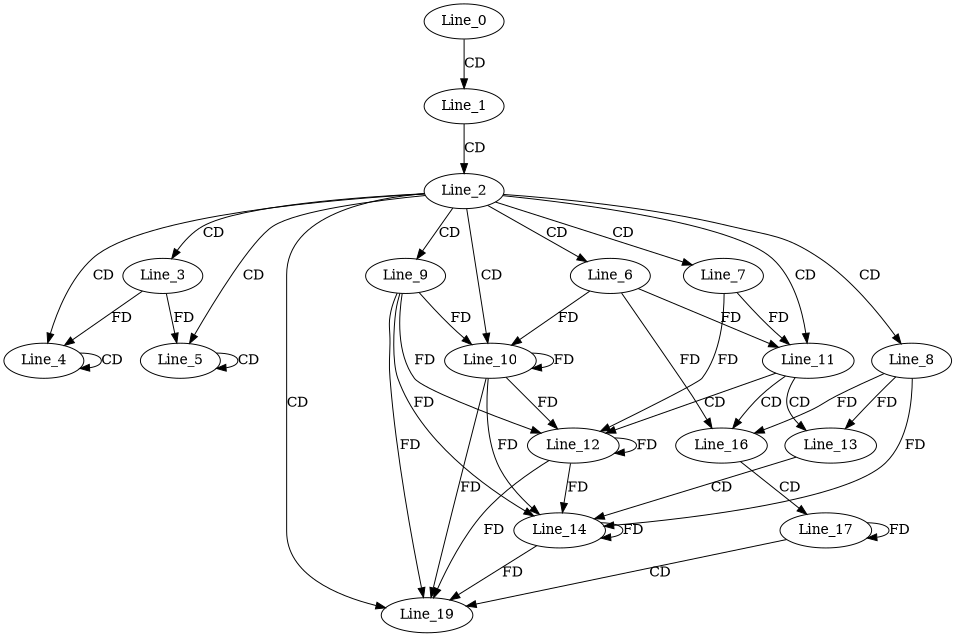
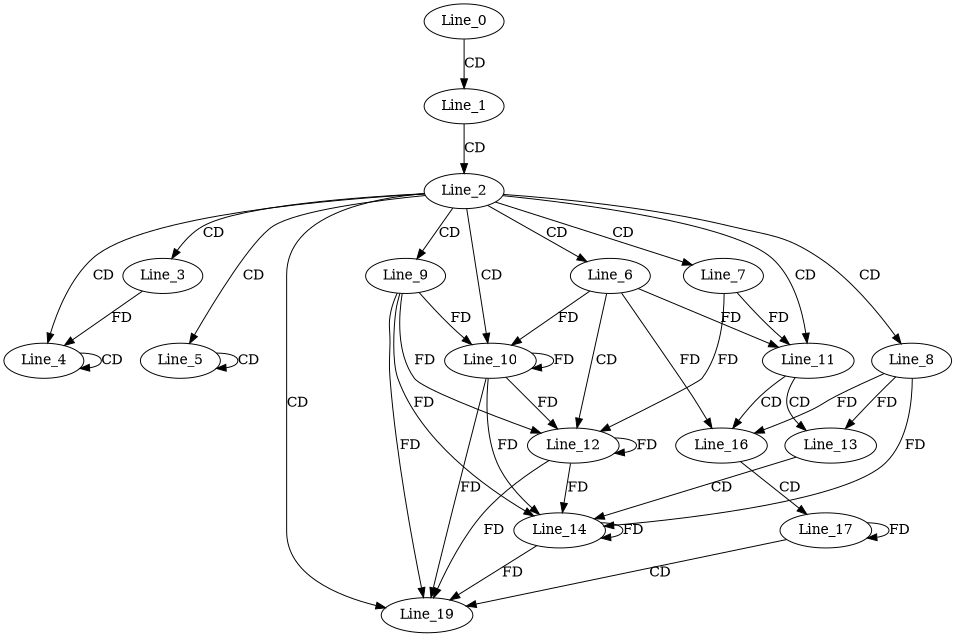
edge "Line_3" -> "Line_5": removed, label "FD"
edge "Line_11" -> "Line_12": now "Line_6" -> "Line_12"
